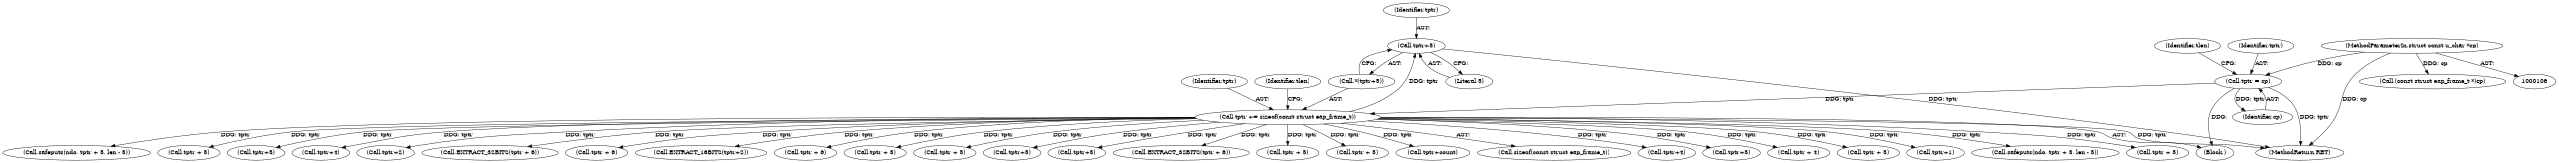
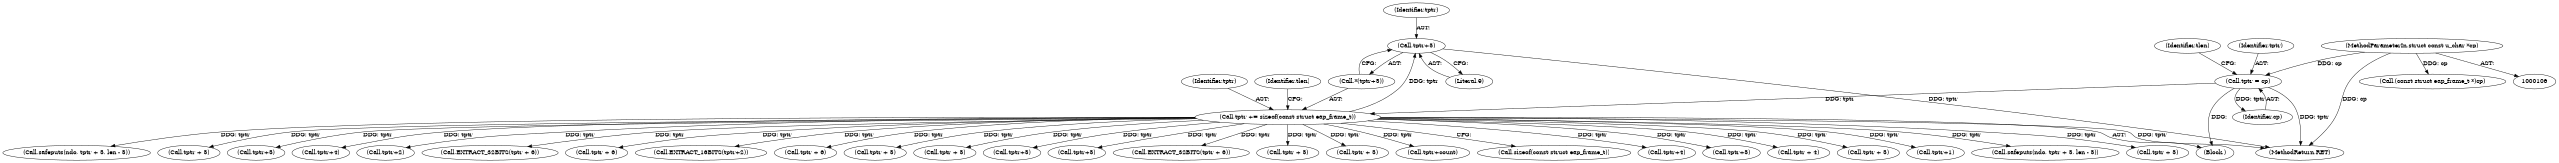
node "(Literal,5)": label "(Literal,5)" -> "(Literal,9)"
edge "(Call,tptr += sizeof(const struct eap_frame_t))" -> "(Call,sizeof(const struct eap_frame_t))": label "AST: " -> "CFG: "
